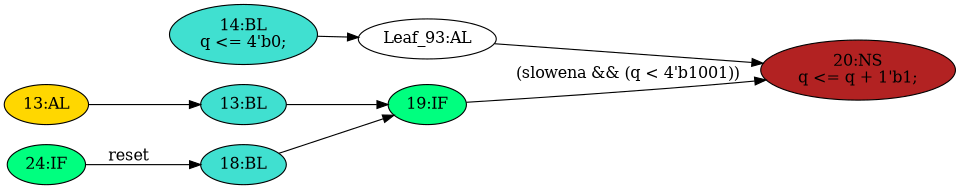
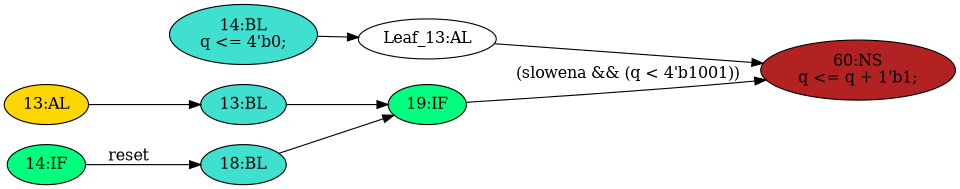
node "Leaf_93:AL": label "Leaf_93:AL" -> "Leaf_13:AL"
node "20:NS q <= q + 1'b1;": label "20:NS q <= q + 1'b1;" -> "60:NS q <= q + 1'b1;"
node "24:IF": label "24:IF" -> "14:IF"
